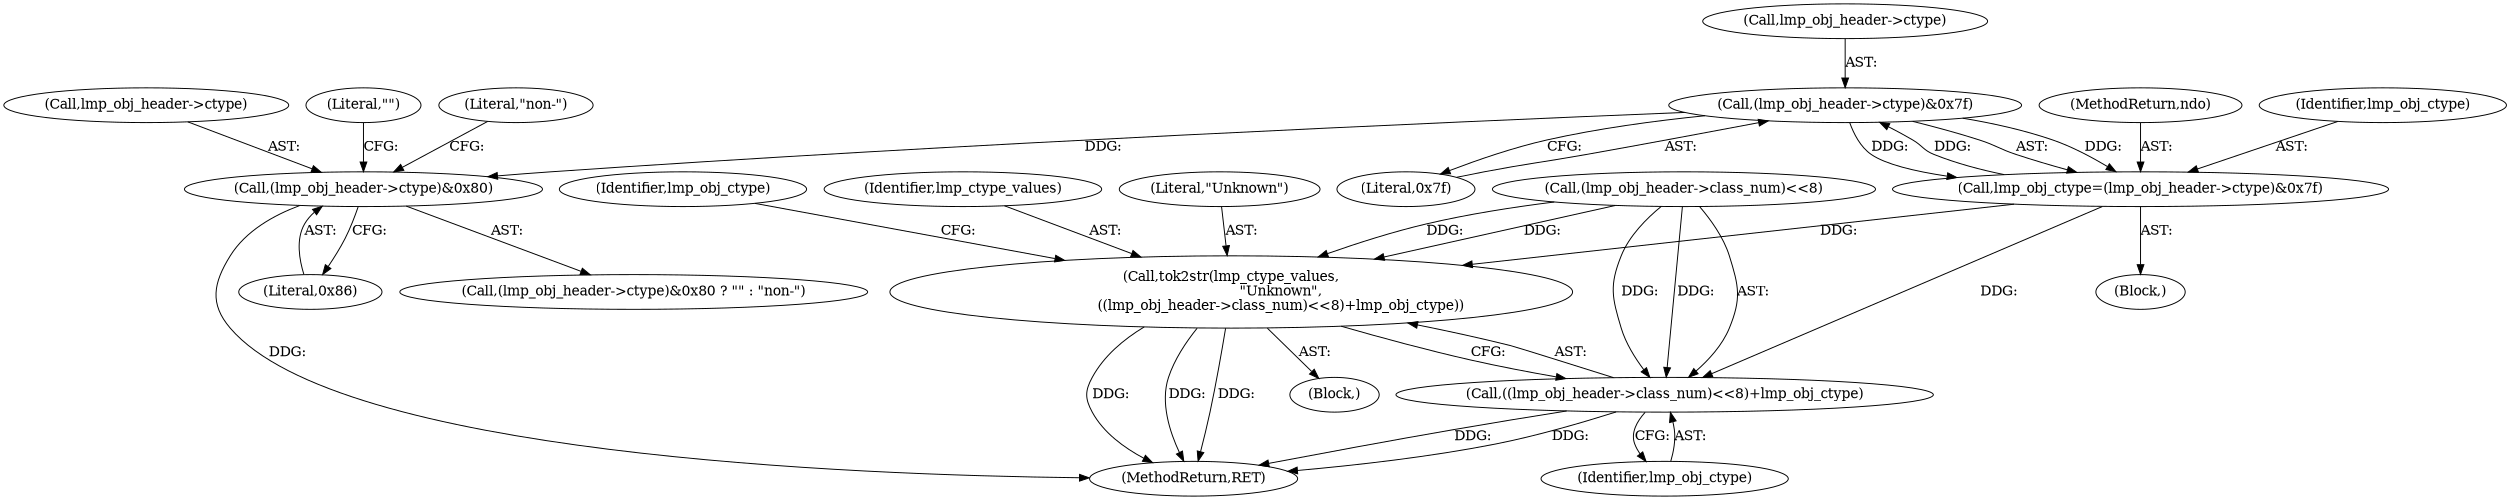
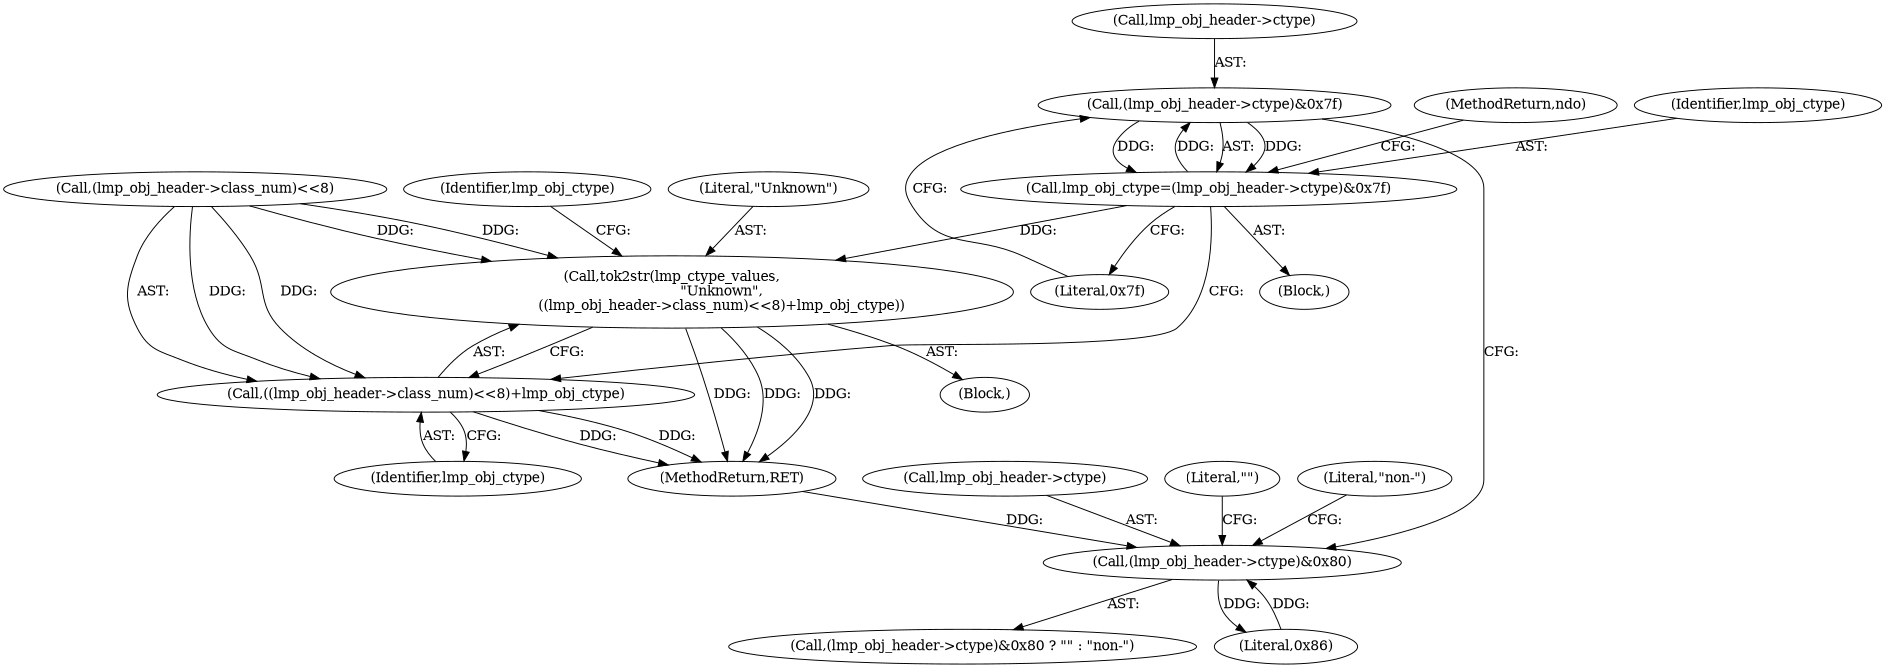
edge "(Call,(lmp_obj_header->ctype)&0x7f)" -> "(Literal,0x7f)": now "(Call,lmp_obj_ctype=(lmp_obj_header->ctype)&0x7f)" -> "(Literal,0x7f)"
edge "(Call,(lmp_obj_header->ctype)&0x7f)" -> "(Call,(lmp_obj_header->ctype)&0x80)": label "DDG: " -> "CFG: "
edge "(Literal,0x7f)" -> "(Call,(lmp_obj_header->ctype)&0x7f)": label "AST: " -> "CFG: "
edge "(MethodReturn,ndo)" -> "(Call,lmp_obj_ctype=(lmp_obj_header->ctype)&0x7f)": label "AST: " -> "CFG: "
node "(Identifier,lmp_ctype_values)": removed
edge "(Literal,0x86)" -> "(Call,(lmp_obj_header->ctype)&0x80)": label "AST: " -> "DDG: "
edge "(Call,(lmp_obj_header->ctype)&0x80)" -> "(Literal,0x86)": label "CFG: " -> "DDG: "
edge "(Call,lmp_obj_ctype=(lmp_obj_header->ctype)&0x7f)" -> "(Call,((lmp_obj_header->class_num)<<8)+lmp_obj_ctype)": label "DDG: " -> "CFG: "
edge "(Call,(lmp_obj_header->ctype)&0x80)" -> "(MethodReturn,RET)": reversed
